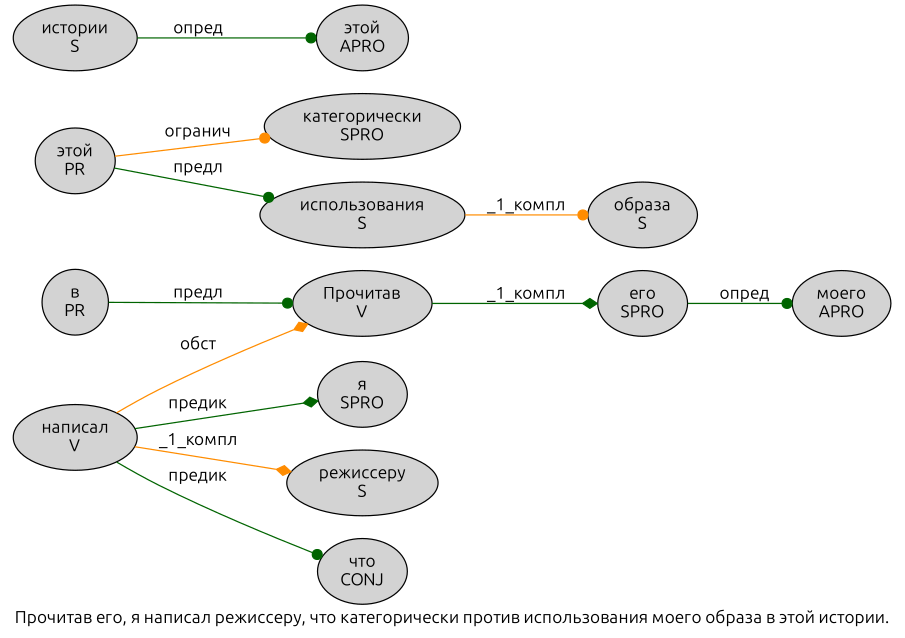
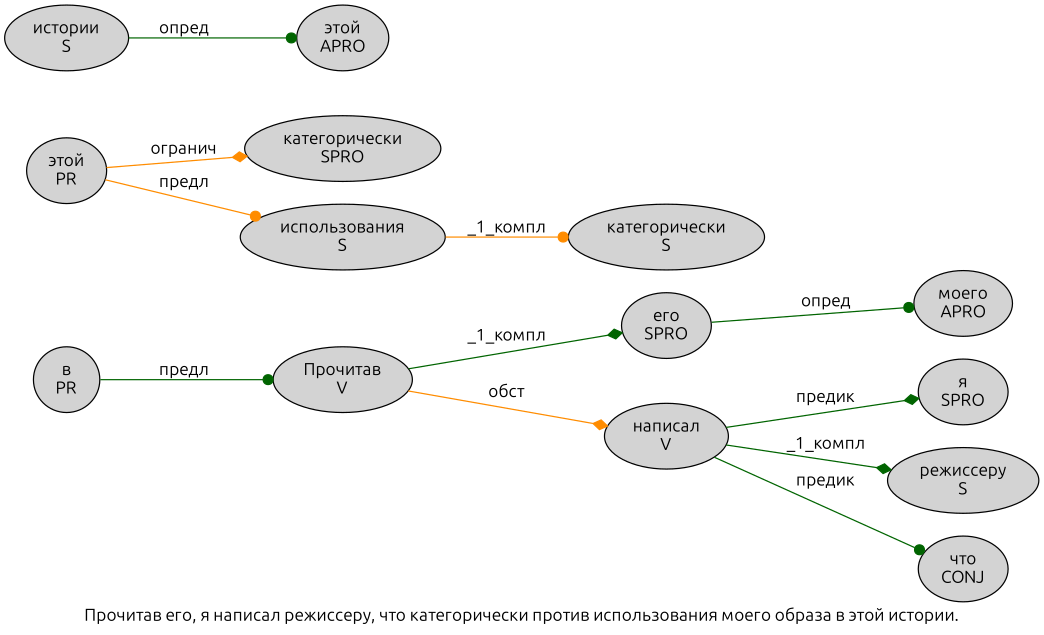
edge "этой PR" -> "категорически SPRO": arrowhead dot -> diamond
edge "этой PR" -> "использования S": color darkgreen -> darkorange
node "образа S": label "образа S" -> "категорически S"
edge "написал V" -> "Прочитав V": reversed
edge "написал V" -> "режиссеру S": color darkorange -> darkgreen
